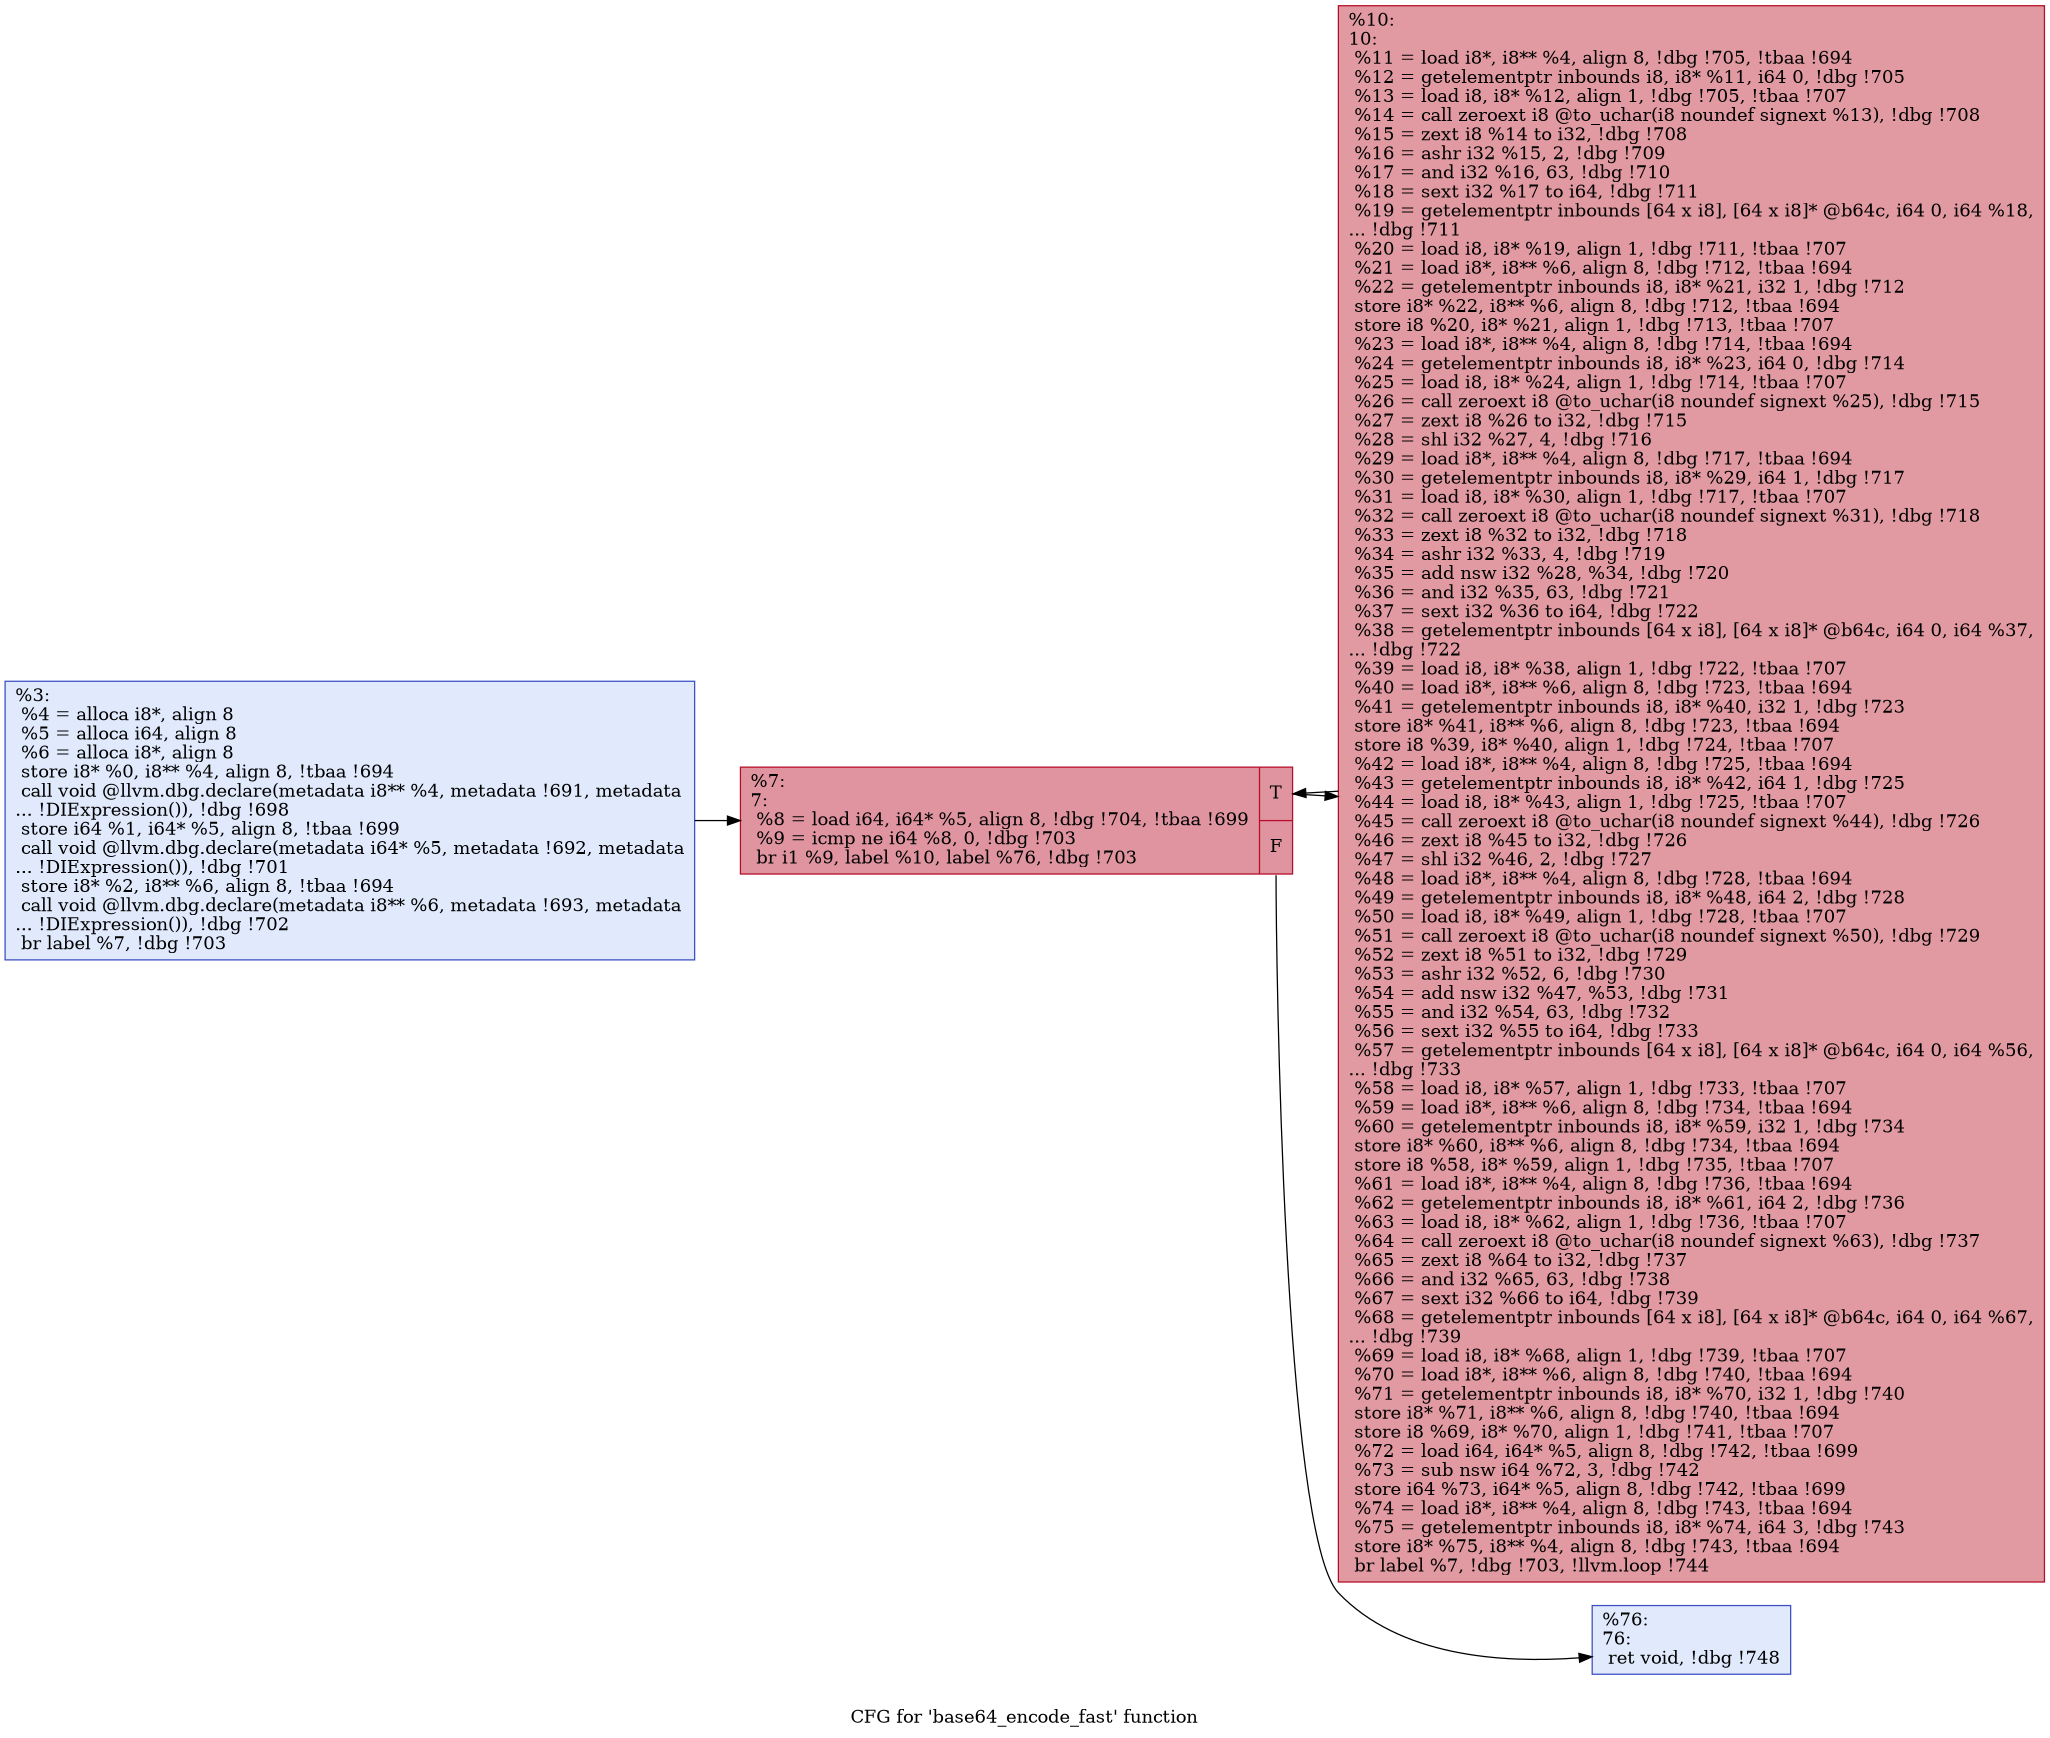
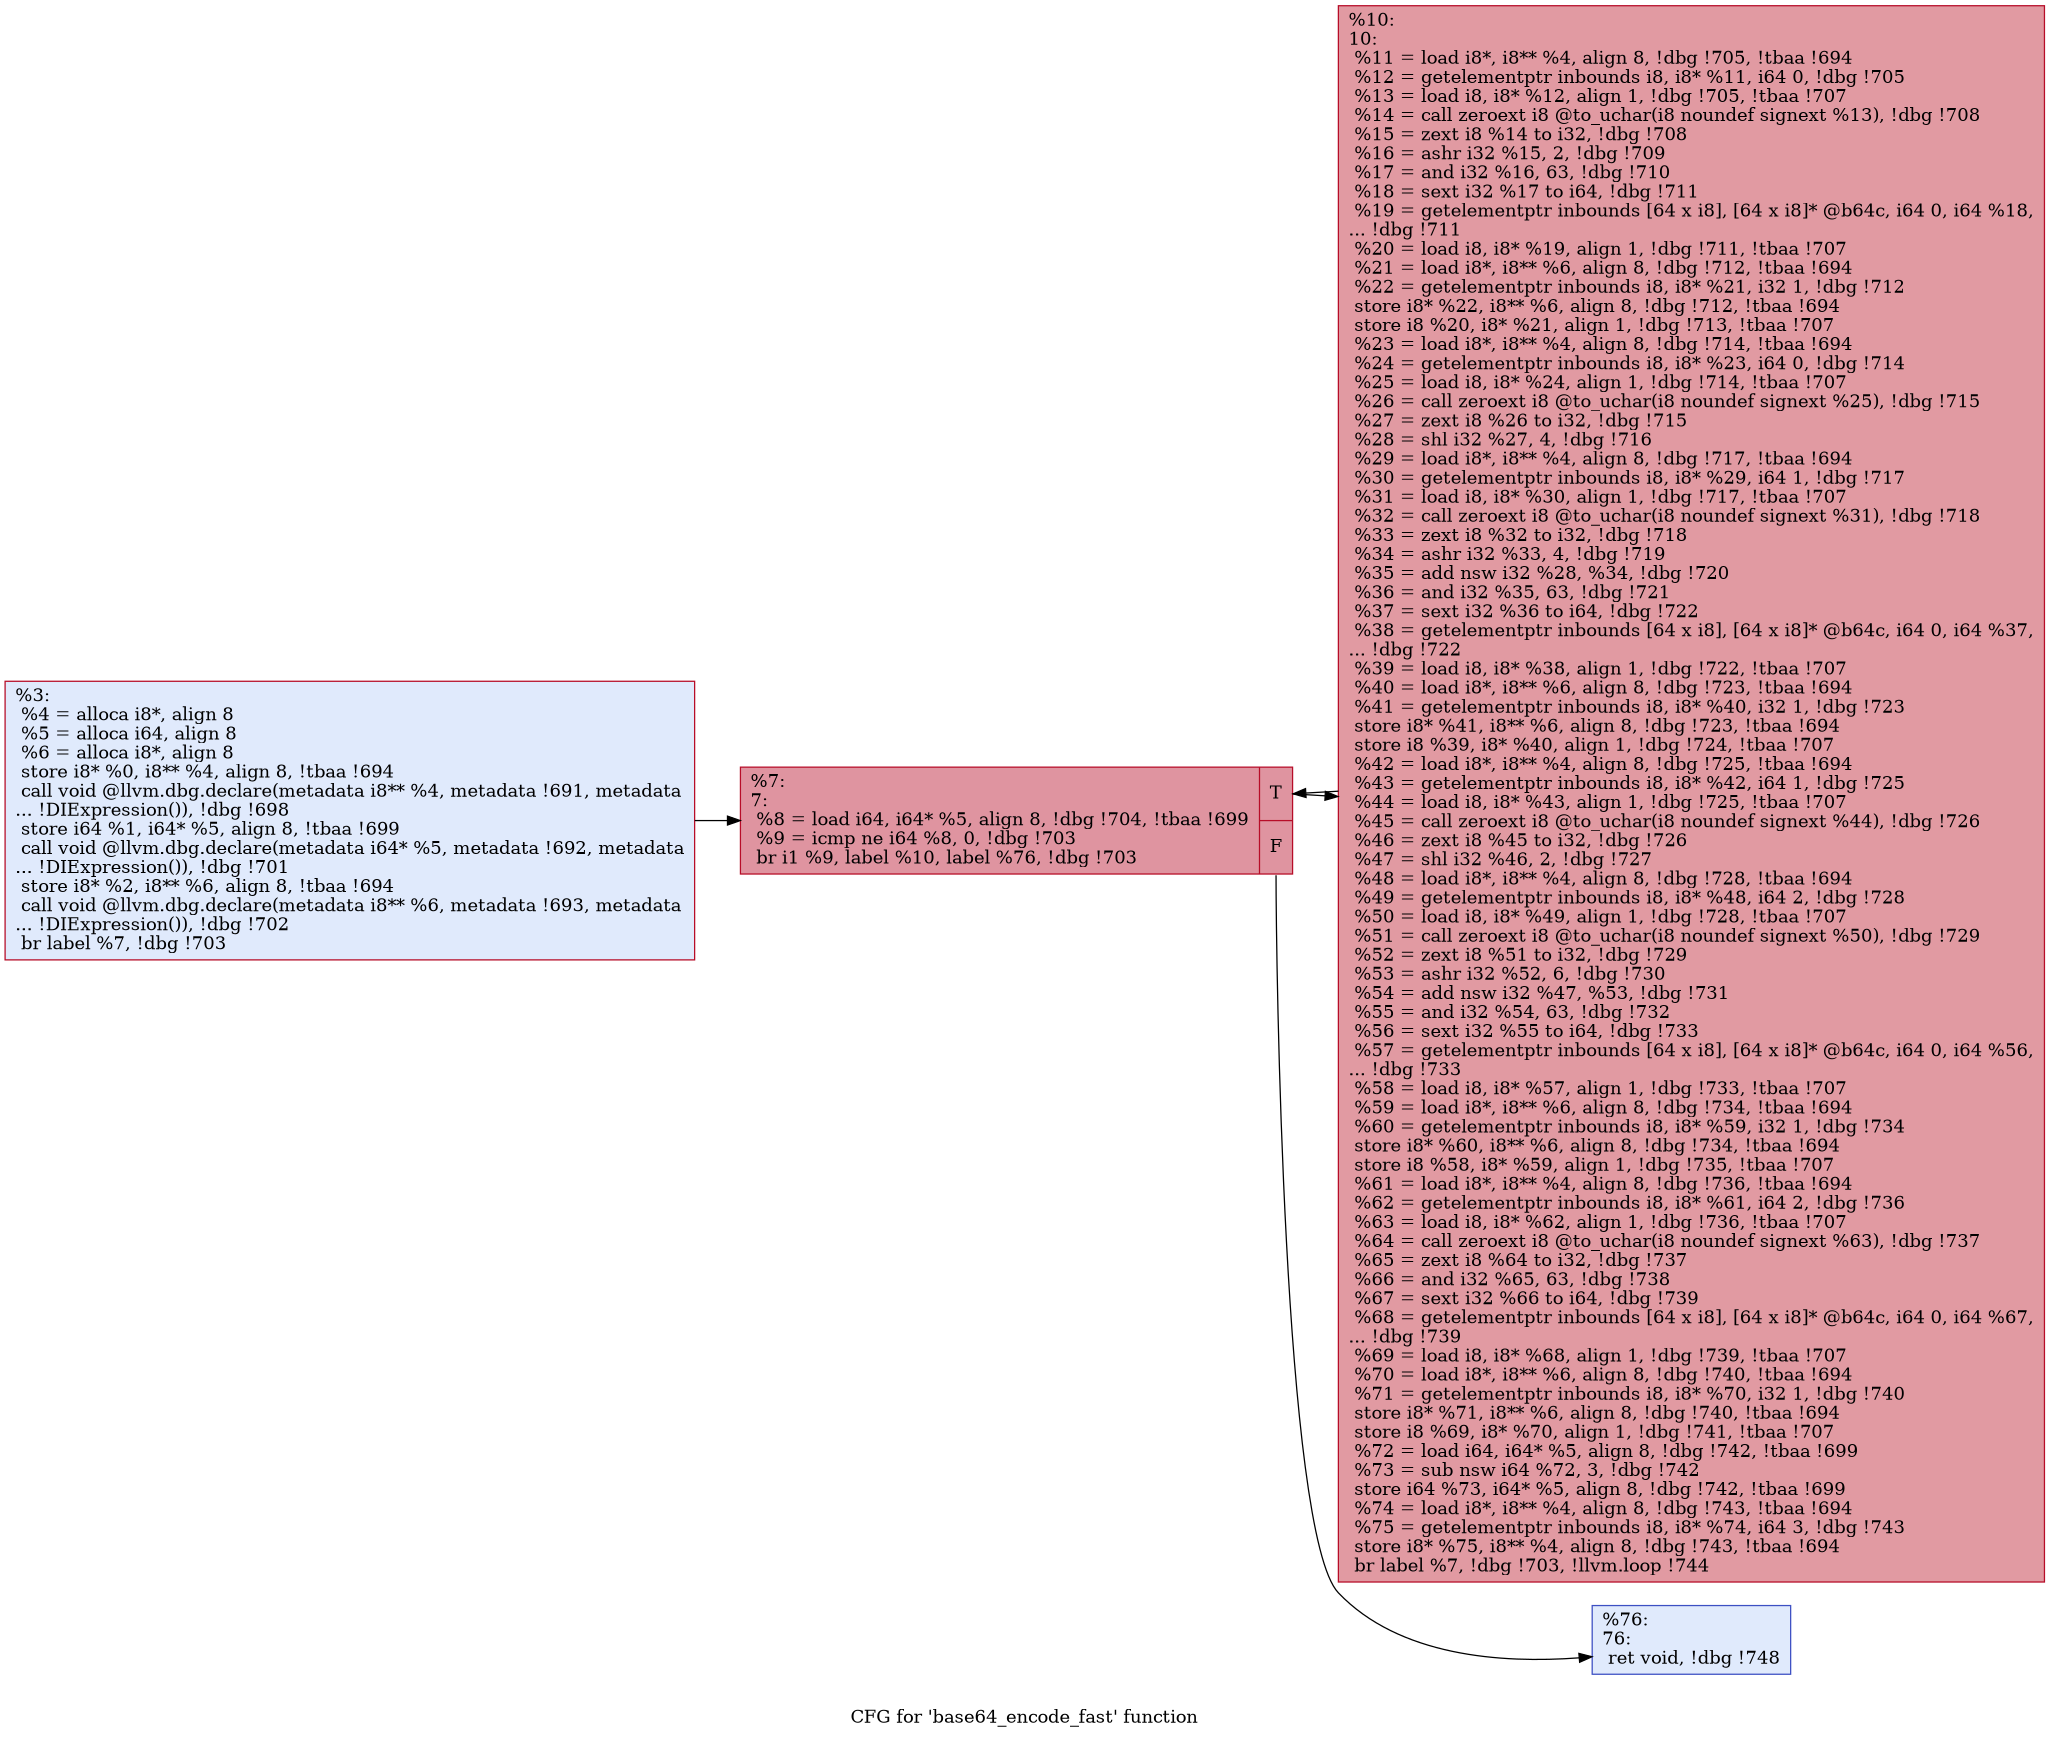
node "%3:": color #3d50c3ff -> #b70d28ff
